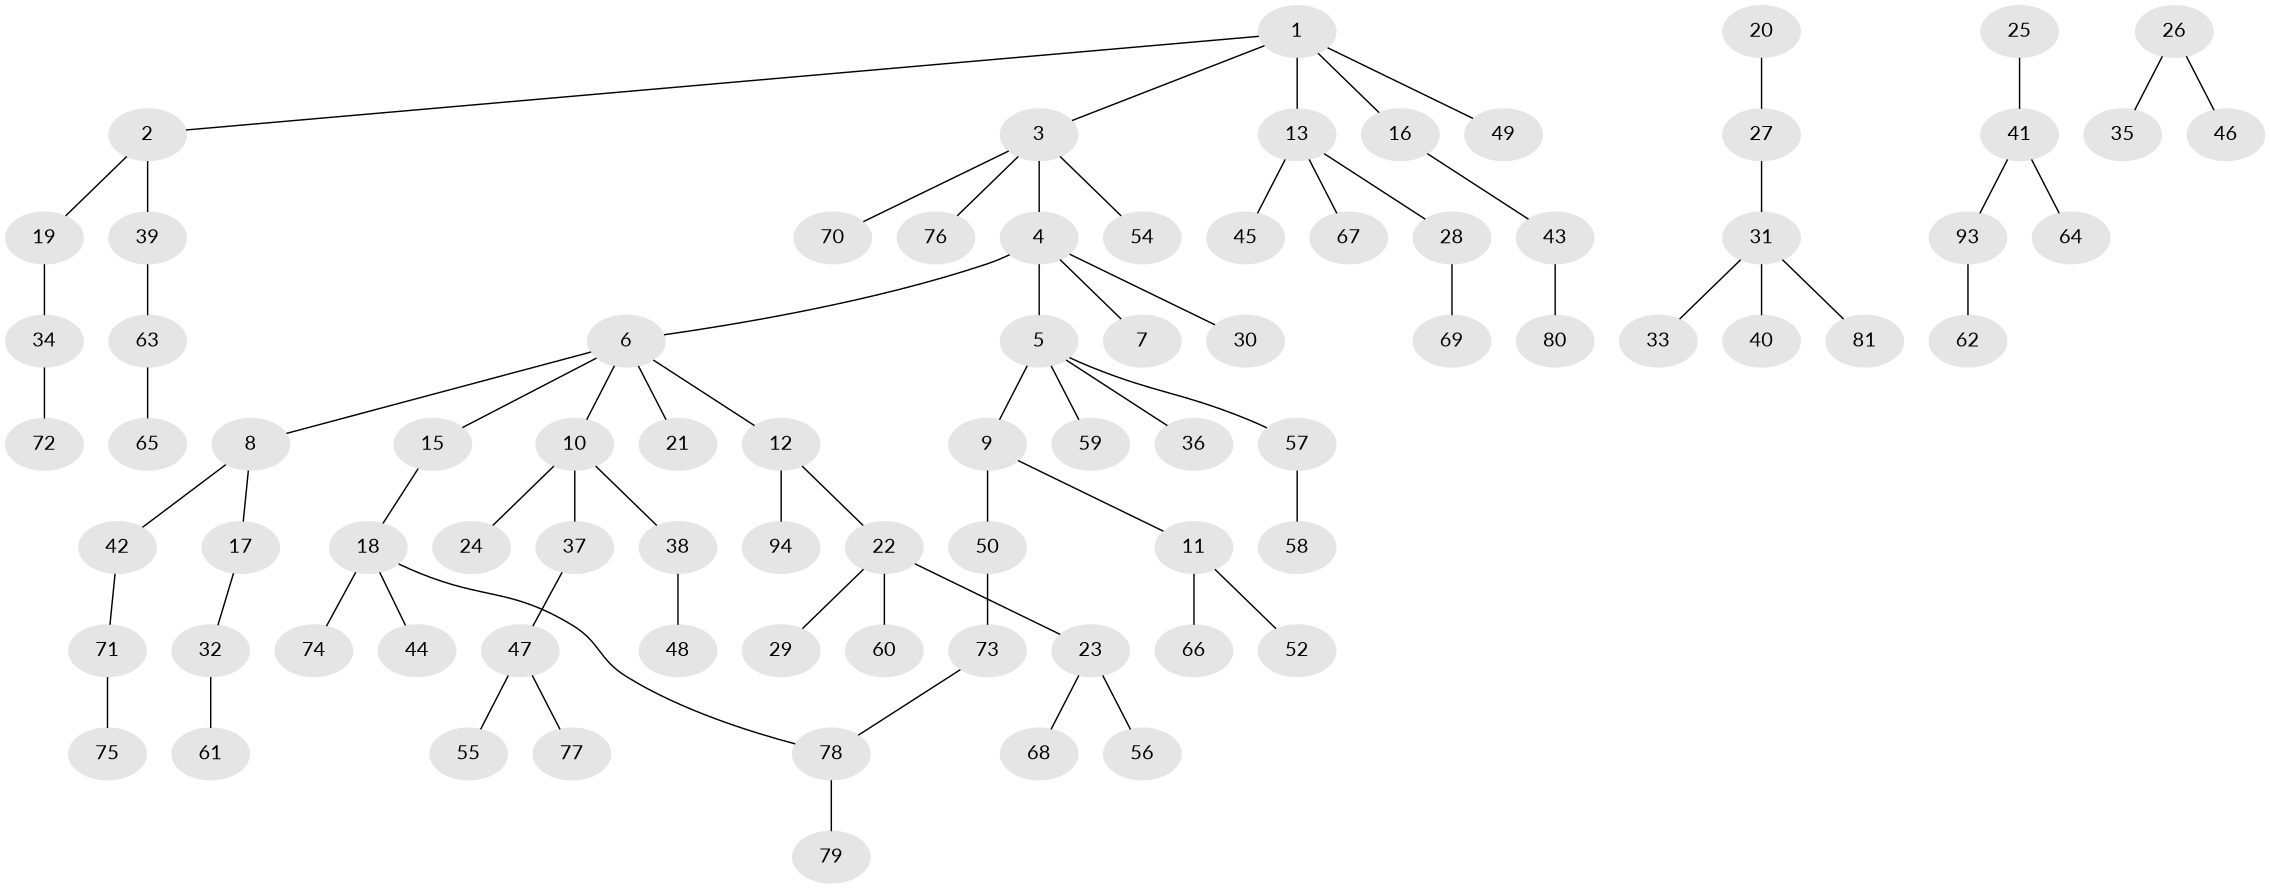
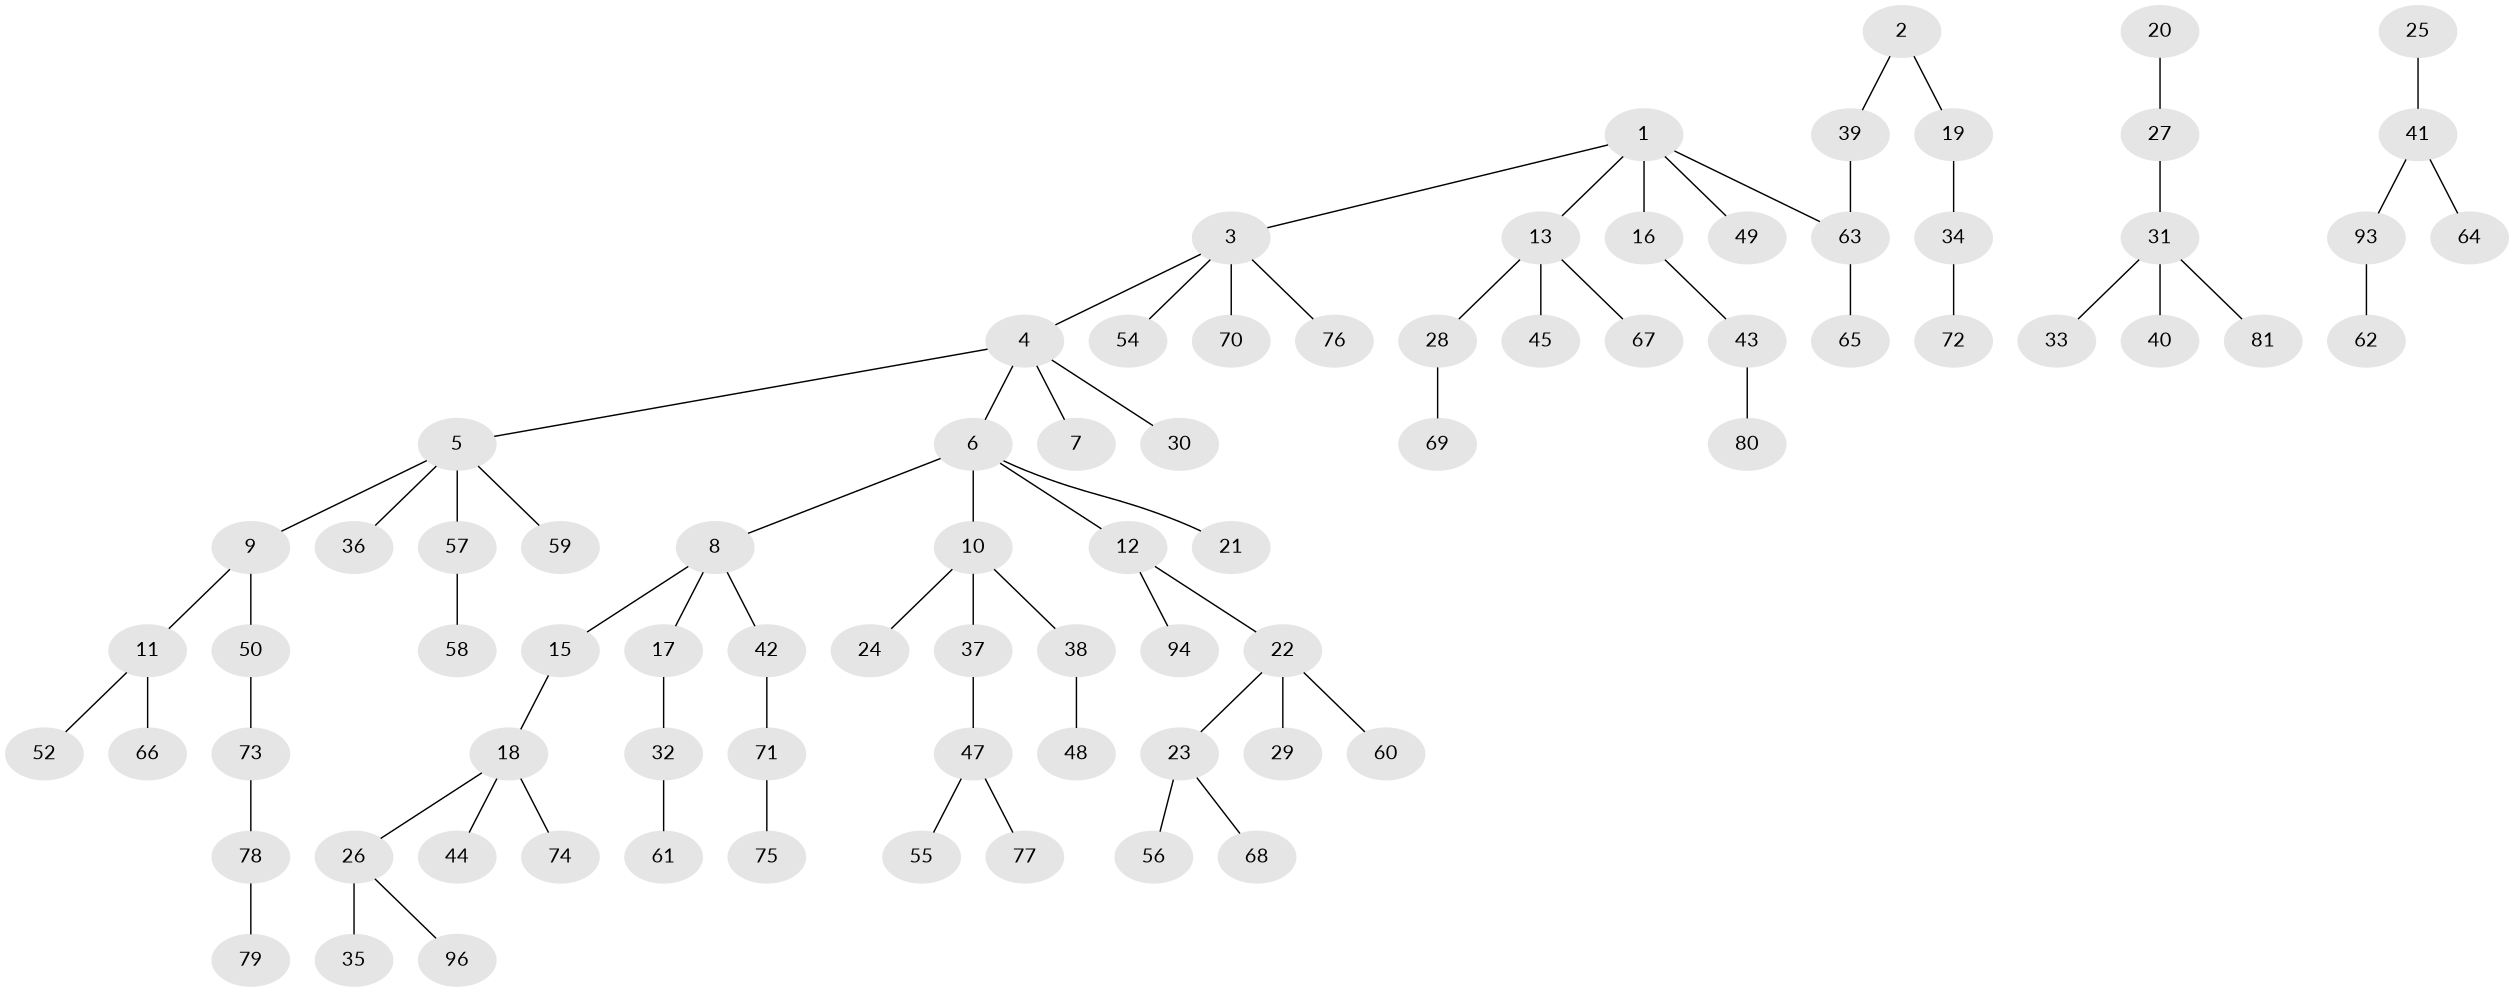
edge "1" -- "2": now "1" -- "63"
node "46": label "46" -> "96"
edge "6" -- "15": now "8" -- "15"
edge "18" -- "78": now "18" -- "26"
